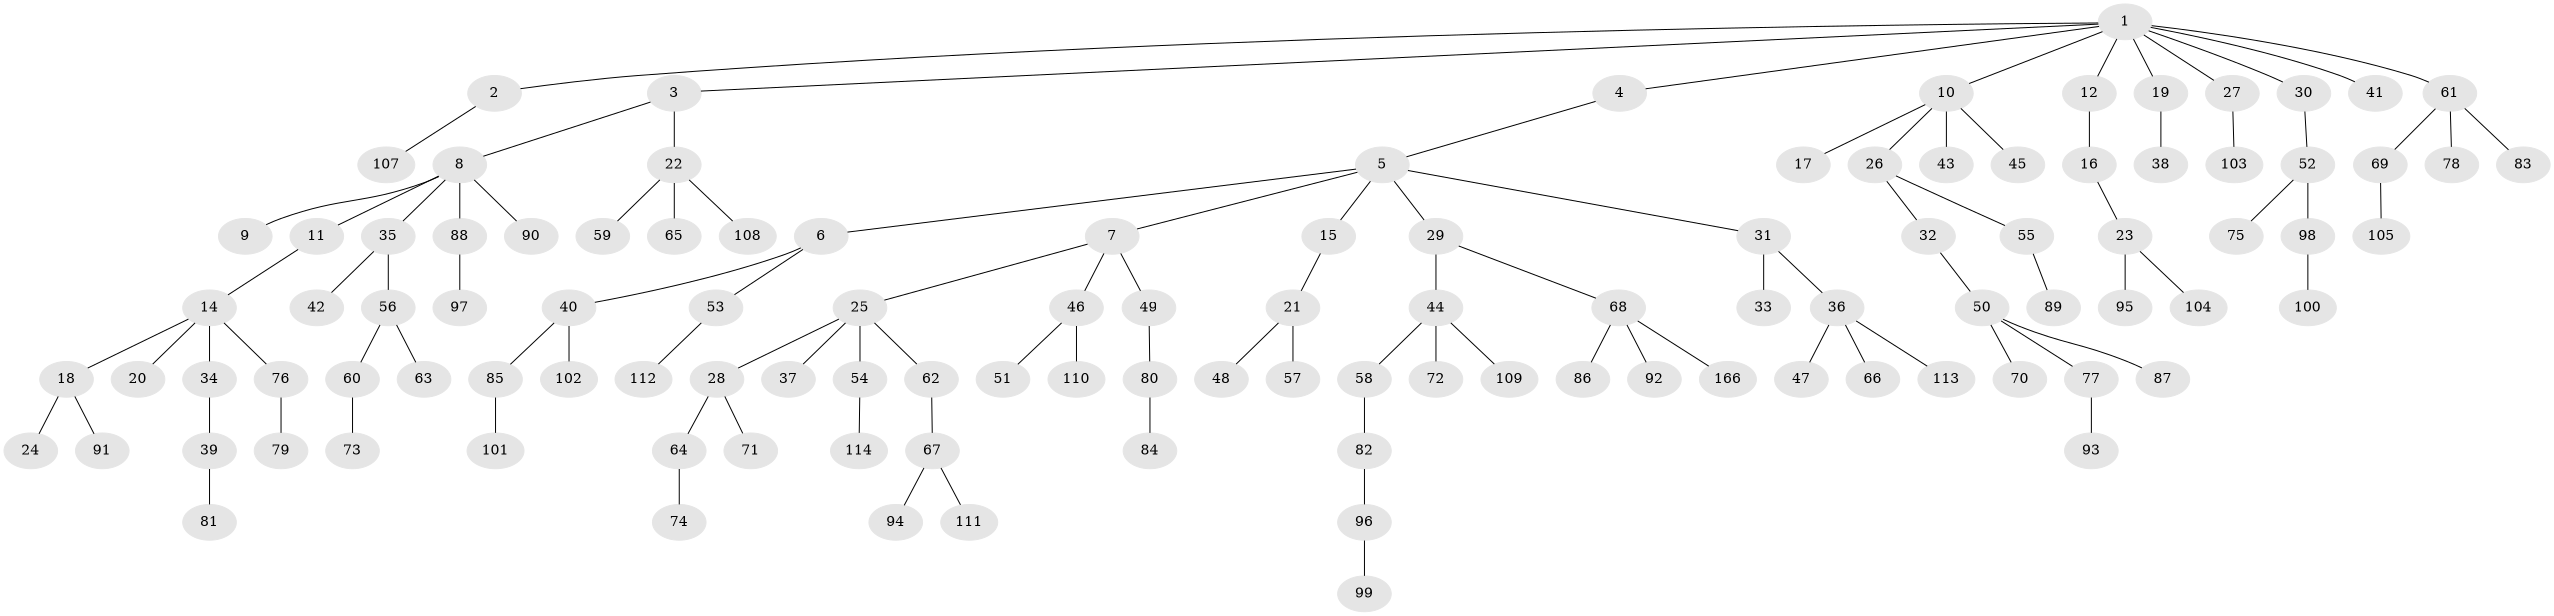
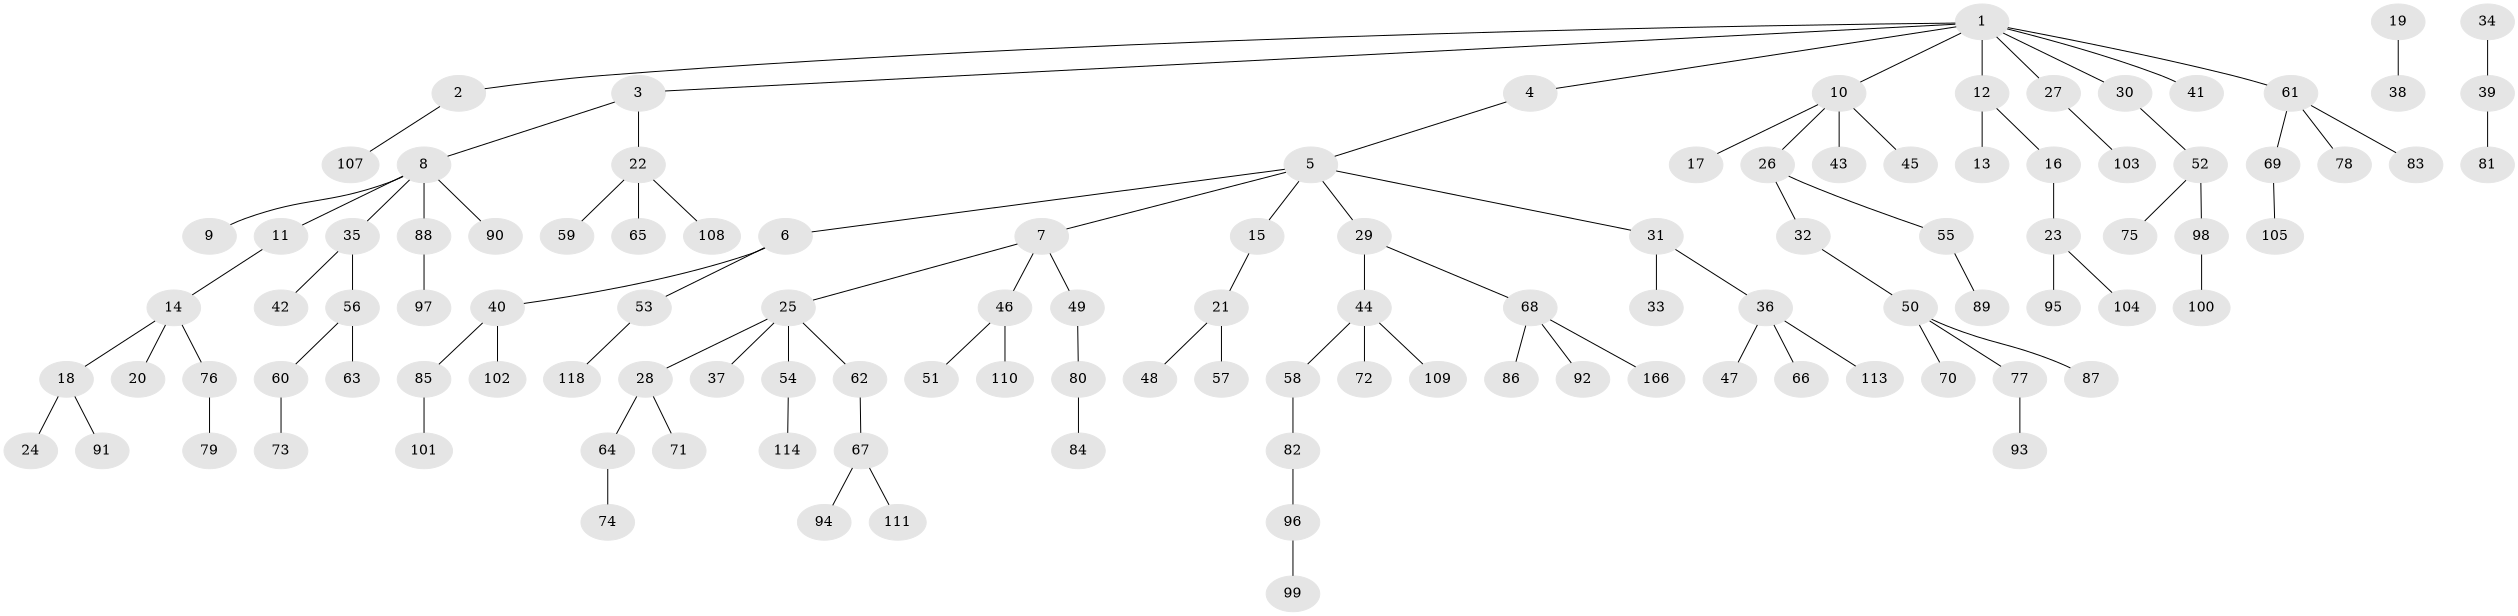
edge "1" -- "19": removed
node "13": added
edge "14" -- "34": removed
node "112": label "112" -> "118"
